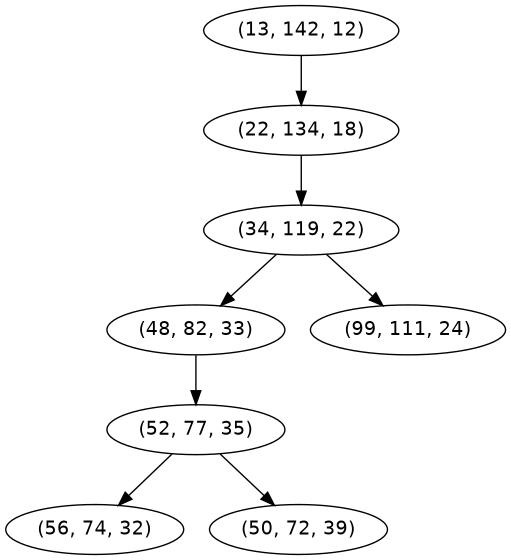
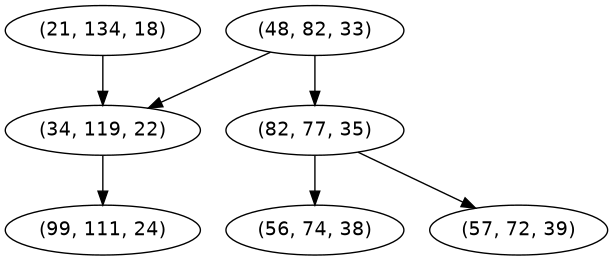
node "(13, 142, 12)": removed
node "(22, 134, 18)": label "(22, 134, 18)" -> "(21, 134, 18)"
edge "(34, 119, 22)" -> "(48, 82, 33)": reversed
node "(52, 77, 35)": label "(52, 77, 35)" -> "(82, 77, 35)"
node "(56, 74, 32)": label "(56, 74, 32)" -> "(56, 74, 38)"
node "(50, 72, 39)": label "(50, 72, 39)" -> "(57, 72, 39)"
